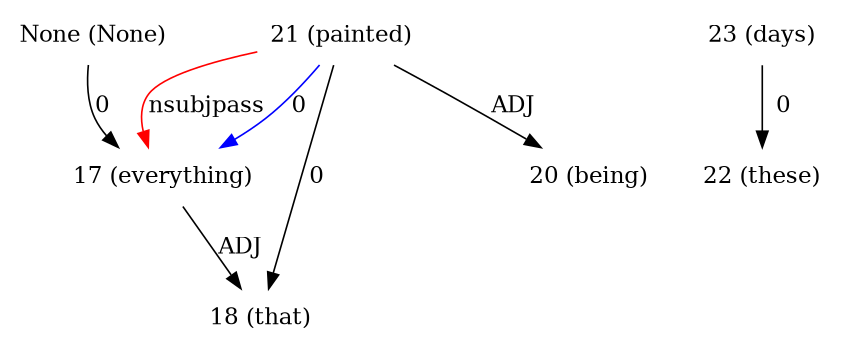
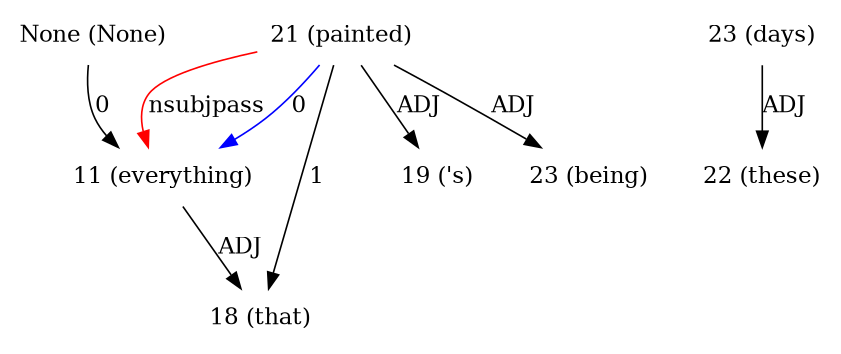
edge "23 (days)" -> "22 (these)": label "0" -> "ADJ"
node "17 (everything)": label "17 (everything)" -> "11 (everything)"
edge "21 (painted)" -> "18 (that)": label "0" -> "1"
node "19 ('s)": added
node "20 (being)": label "20 (being)" -> "23 (being)"
